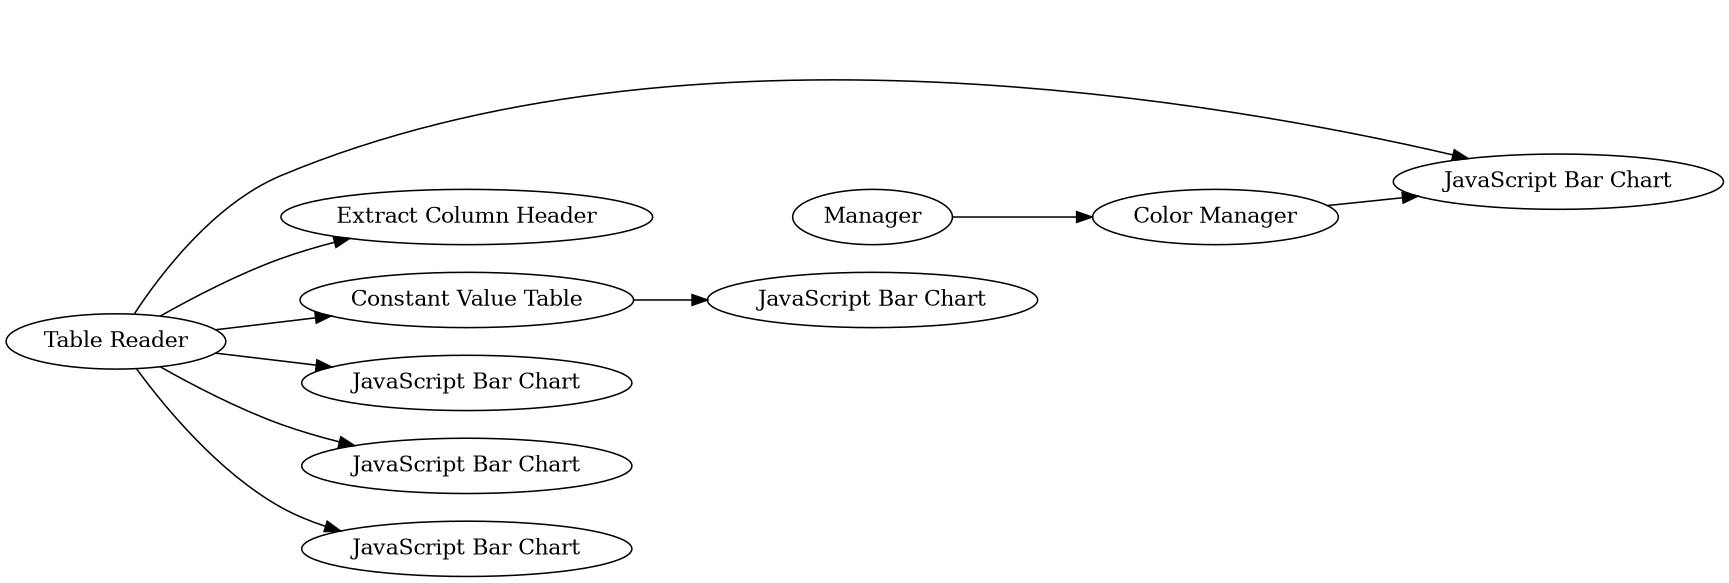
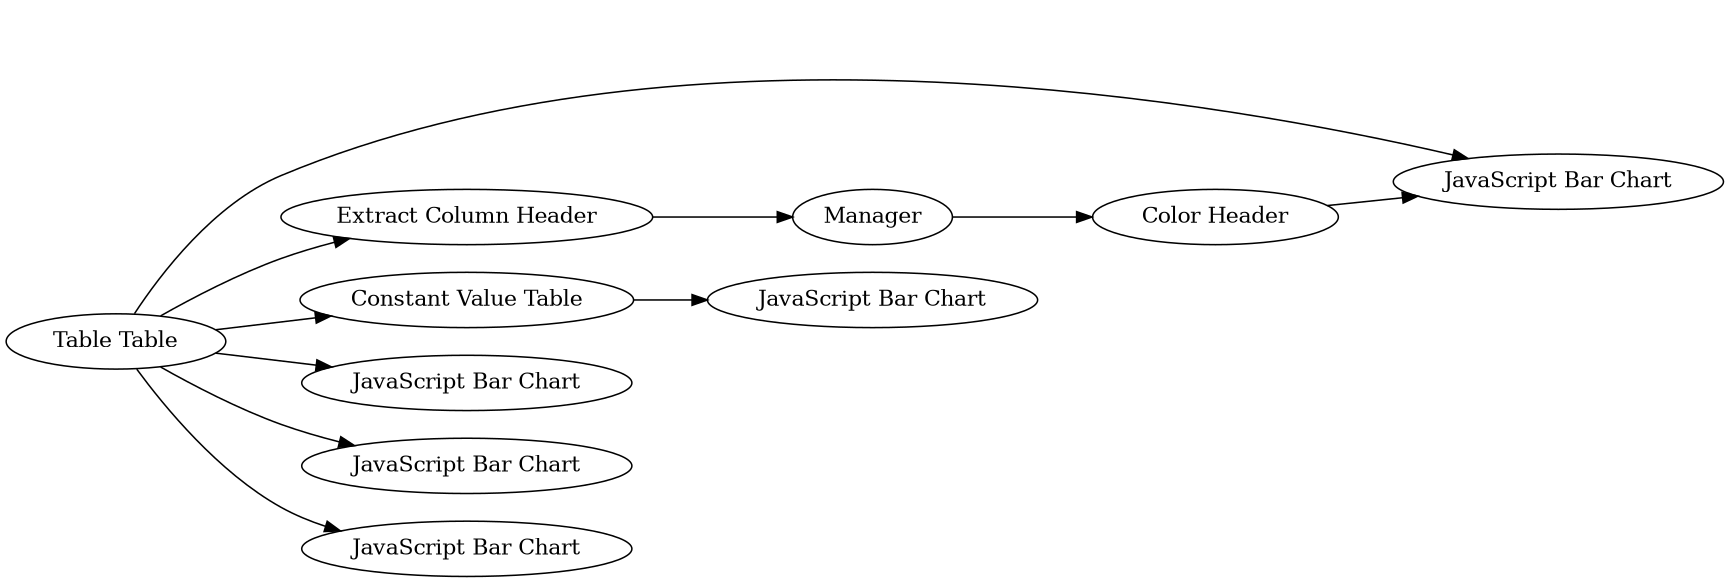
edge "Extract Column Header" -> "Manager": added
node "Color Manager": label "Color Manager" -> "Color Header"
node "Table Reader": label "Table Reader" -> "Table Table"
